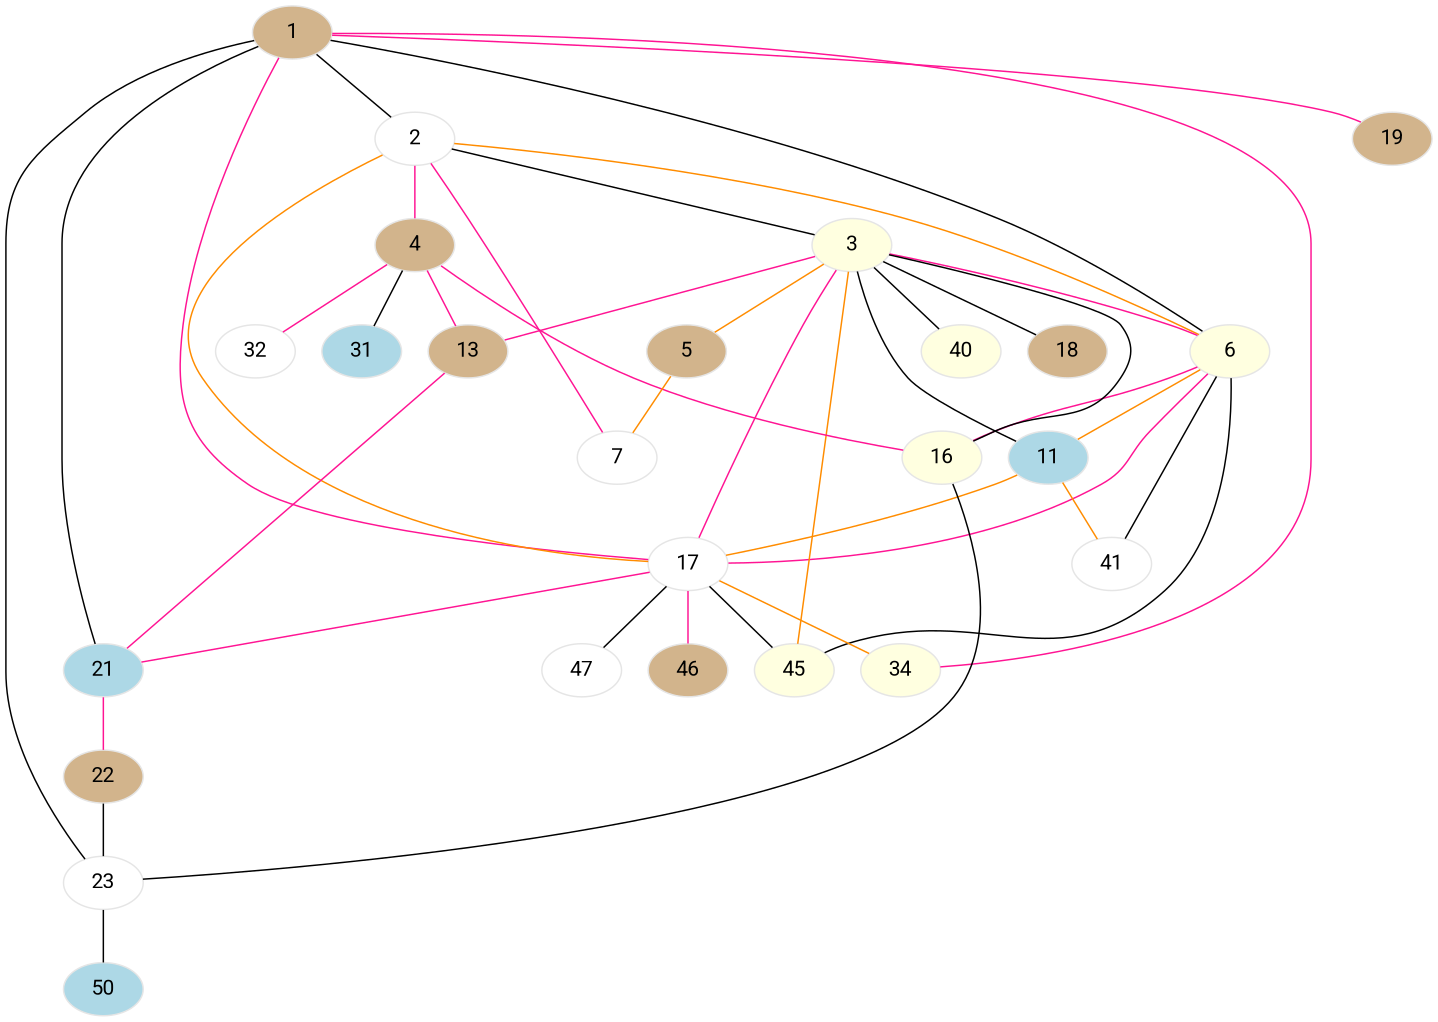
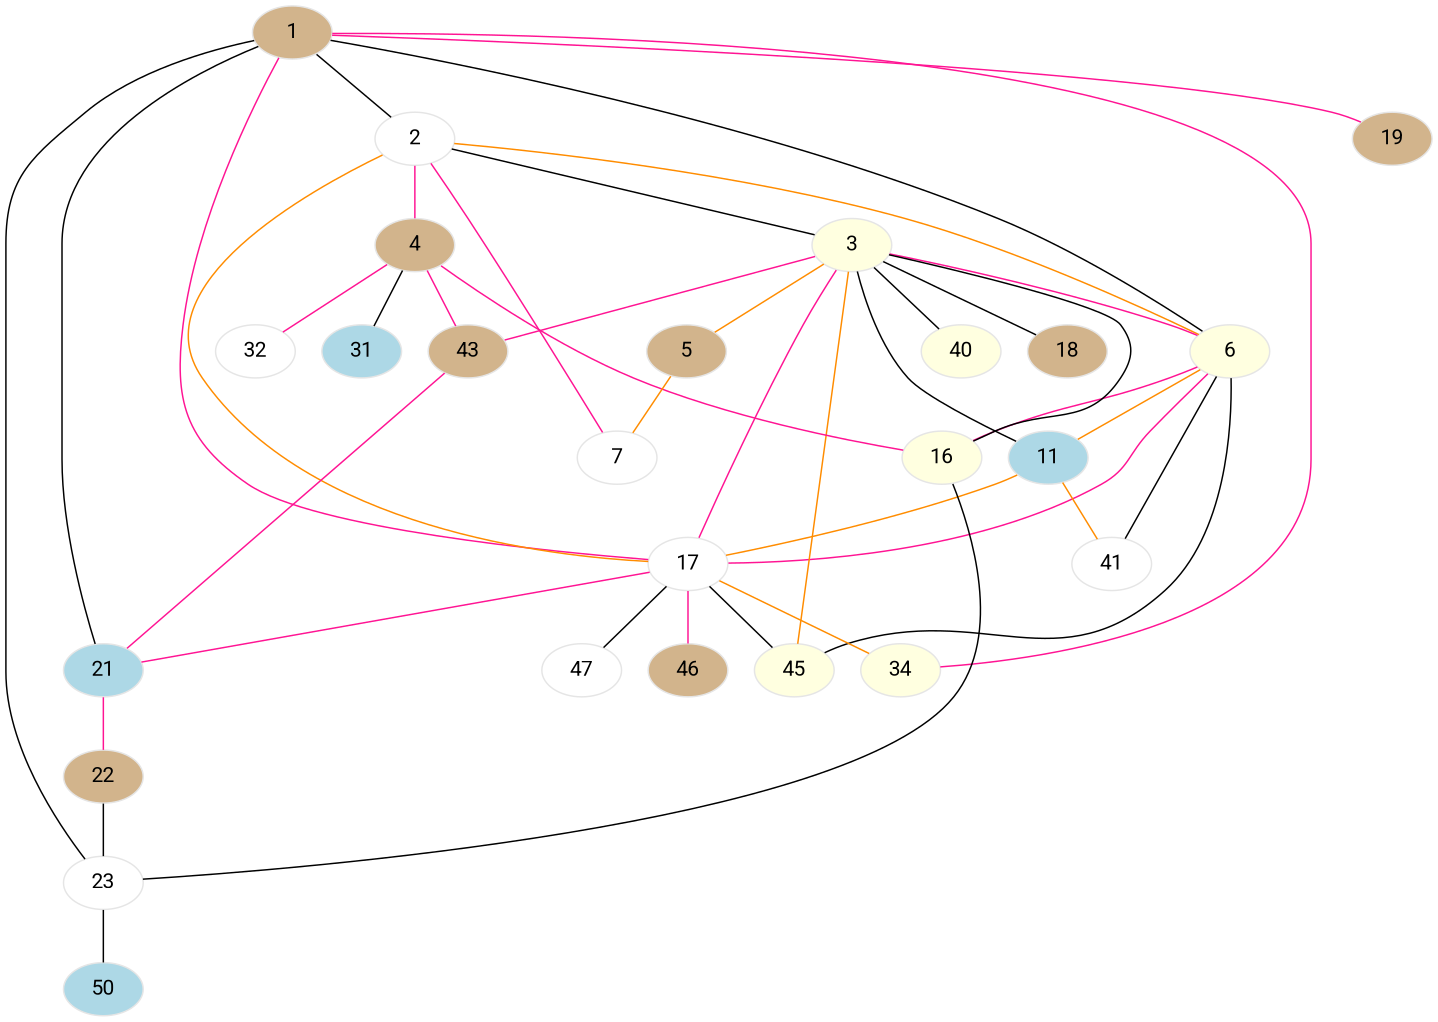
node "13": label "13" -> "43"
